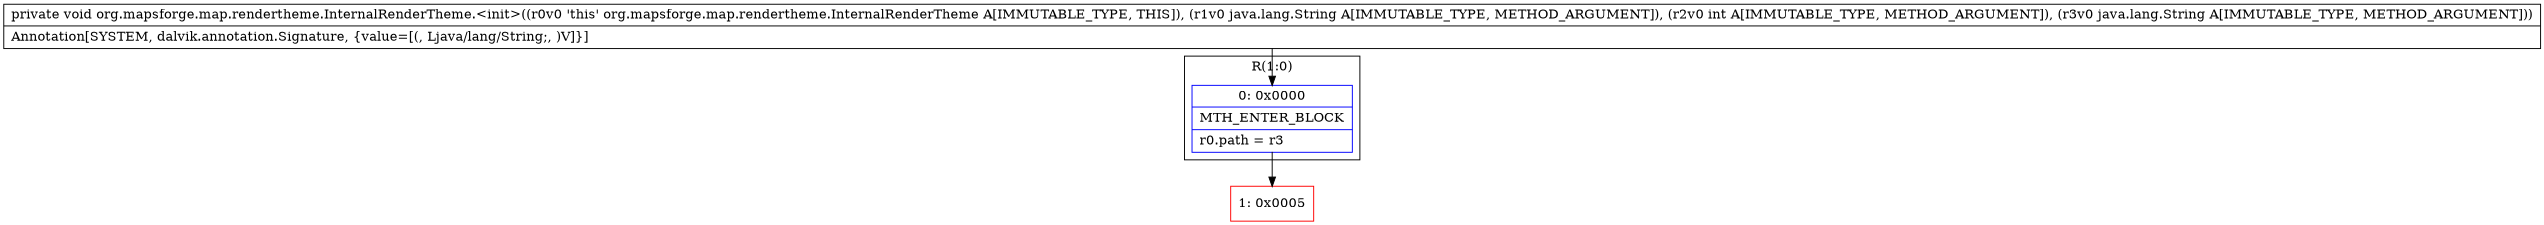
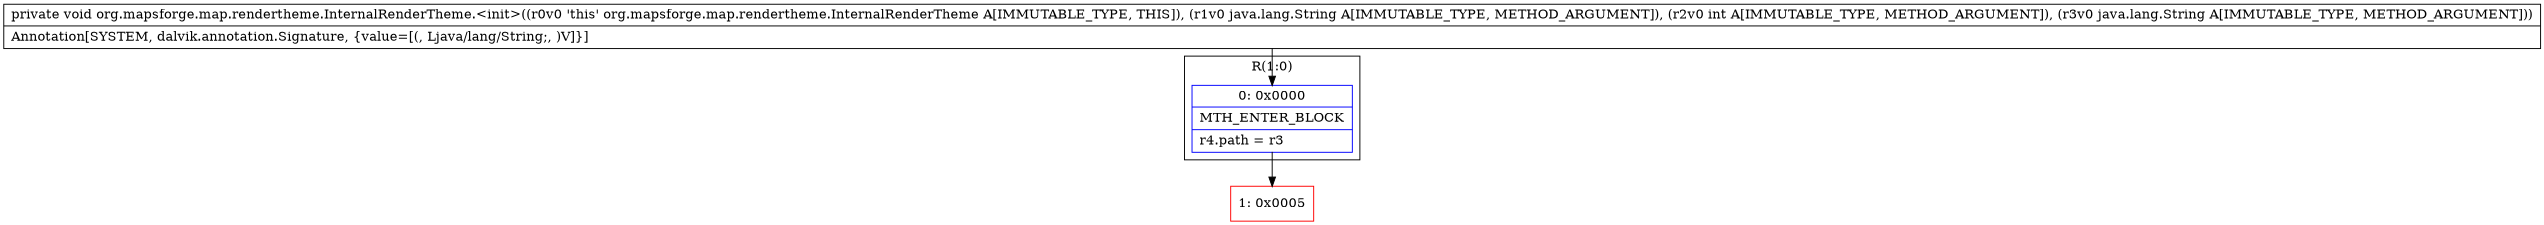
node "0: 0x0000": text "r0.path = r3" -> "r4.path = r3"
